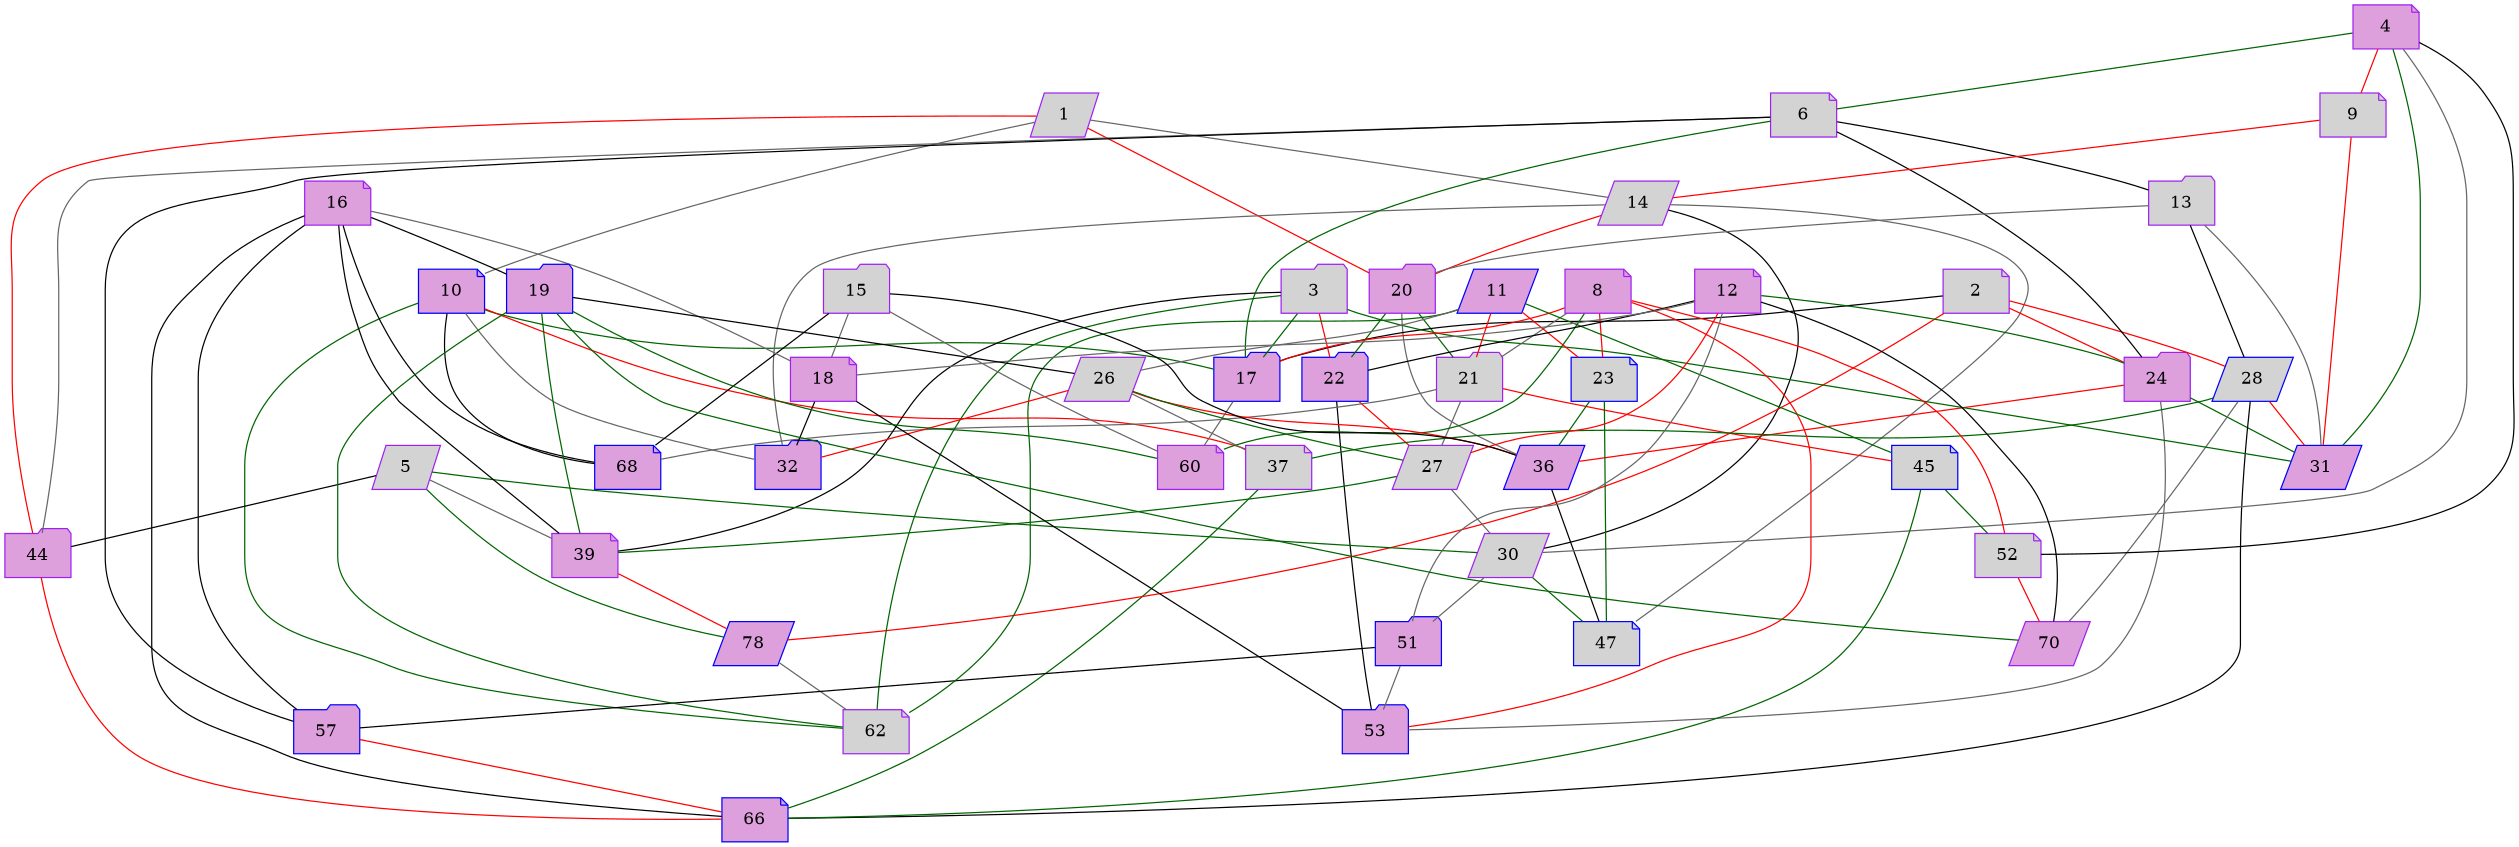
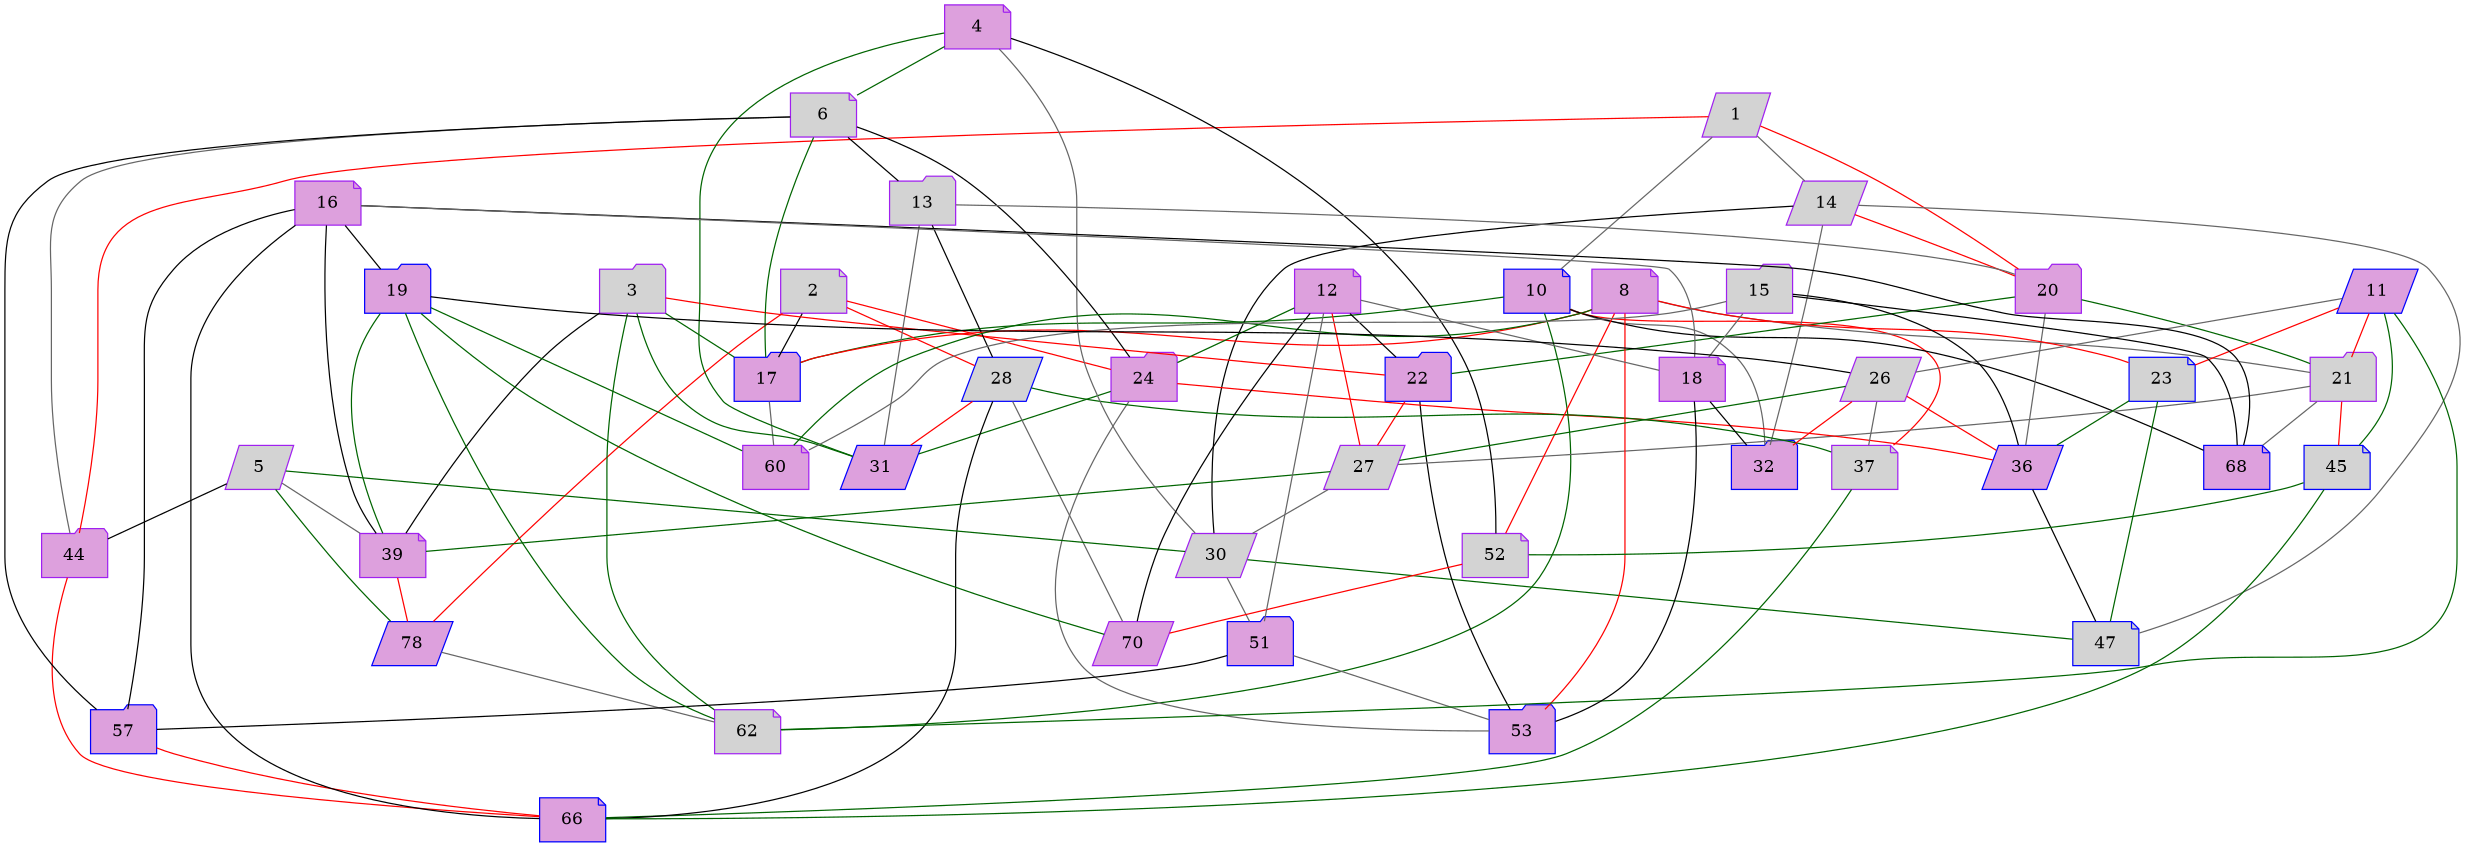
node "9": removed
